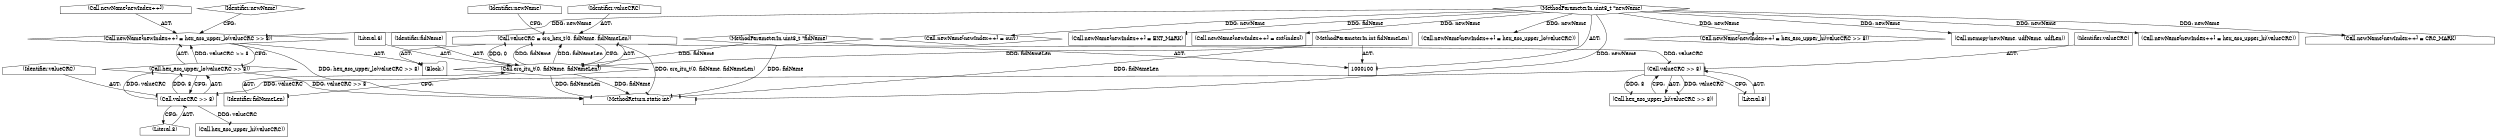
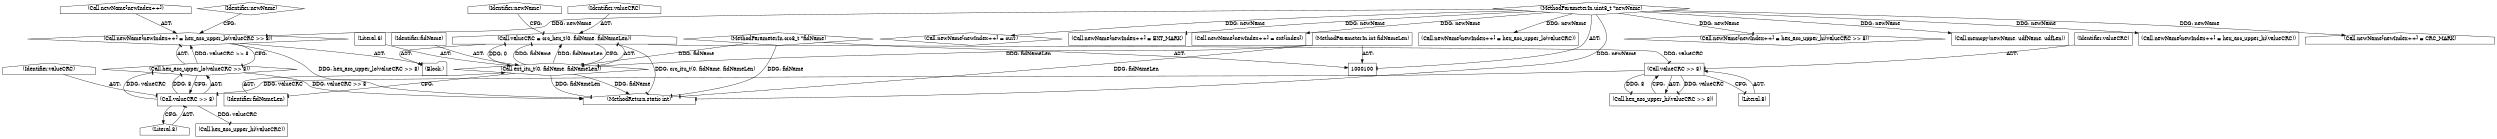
edge "(MethodParameterIn,uint8_t *newName)" -> "(Call,newName[newIndex++] = EXT_MARK)": label "DDG: fidName" -> "DDG: newName"
node "(MethodParameterIn,uint8_t *fidName)": label "(MethodParameterIn,uint8_t *fidName)" -> "(MethodParameterIn,crc8_t *fidName)"
node "(Call,crc_itu_t(0, fidName, fidNameLen))": label "(Call,crc_itu_t(0, fidName, fidNameLen))" -> "(Call,ext_itu_t(0, fidName, fidNameLen))"
